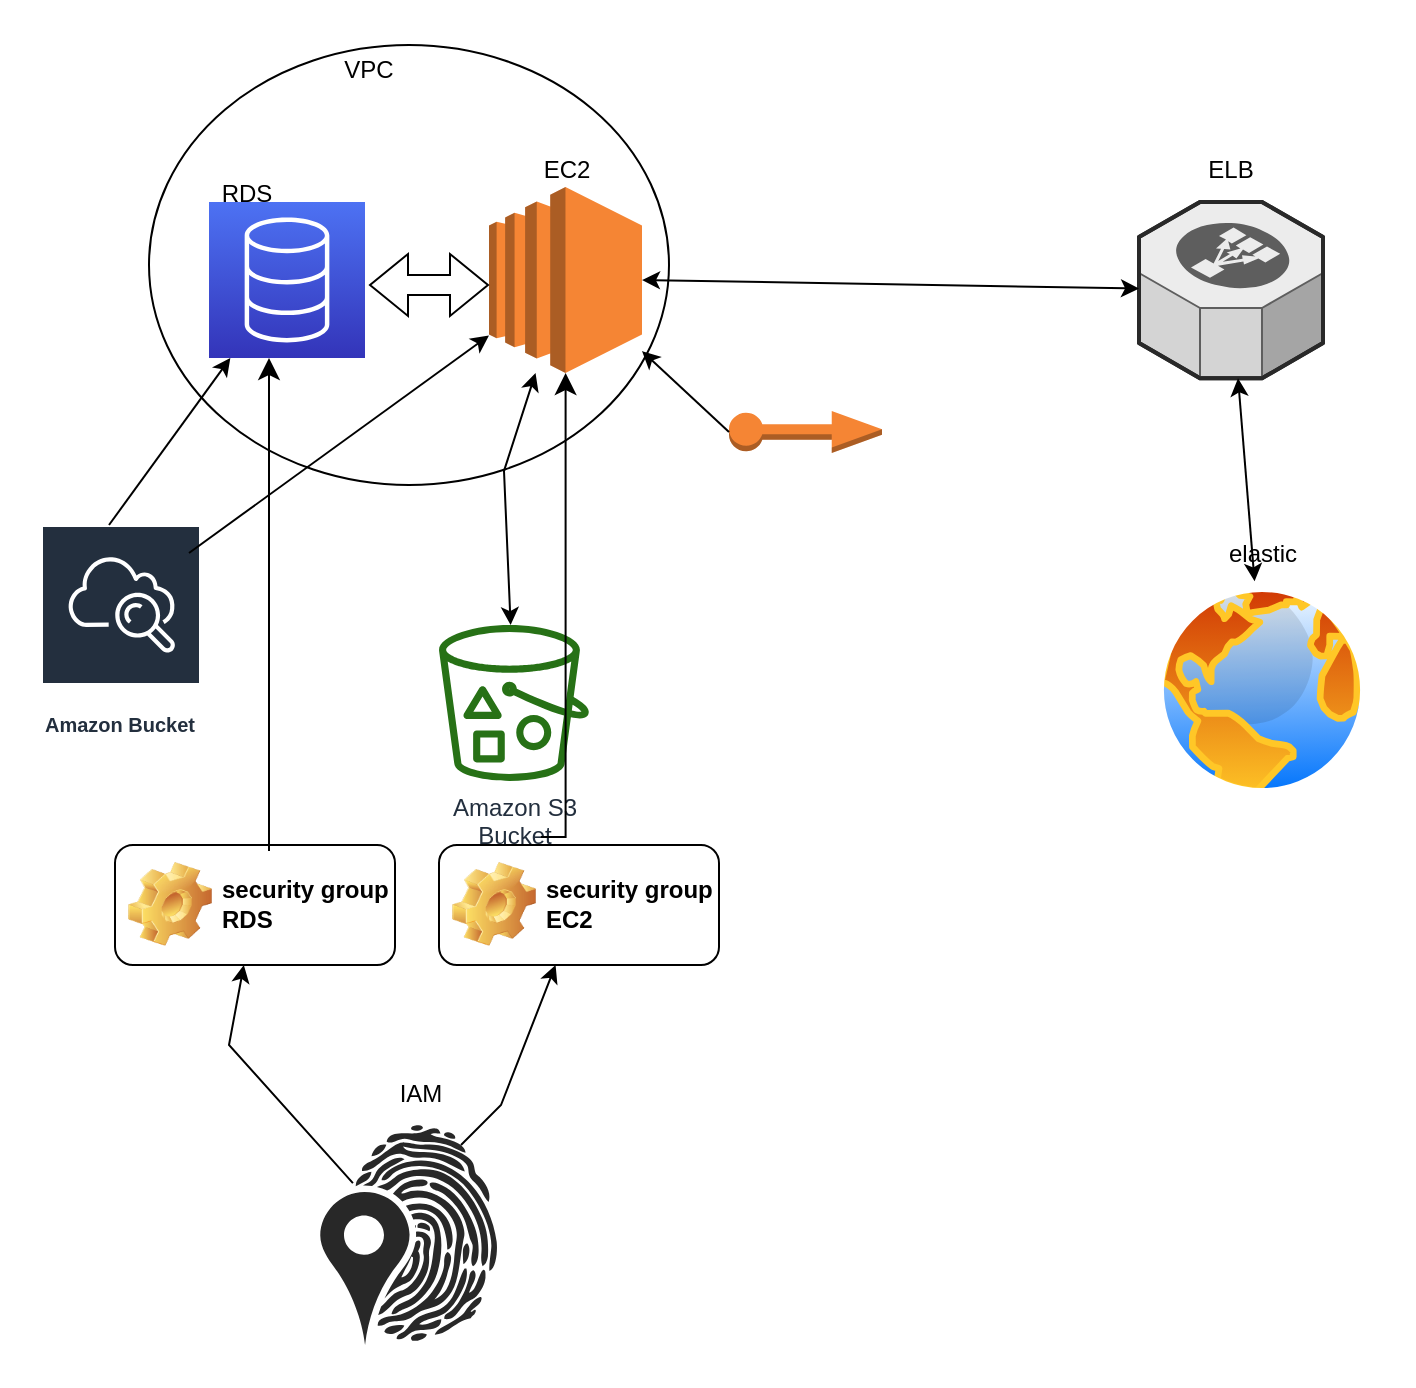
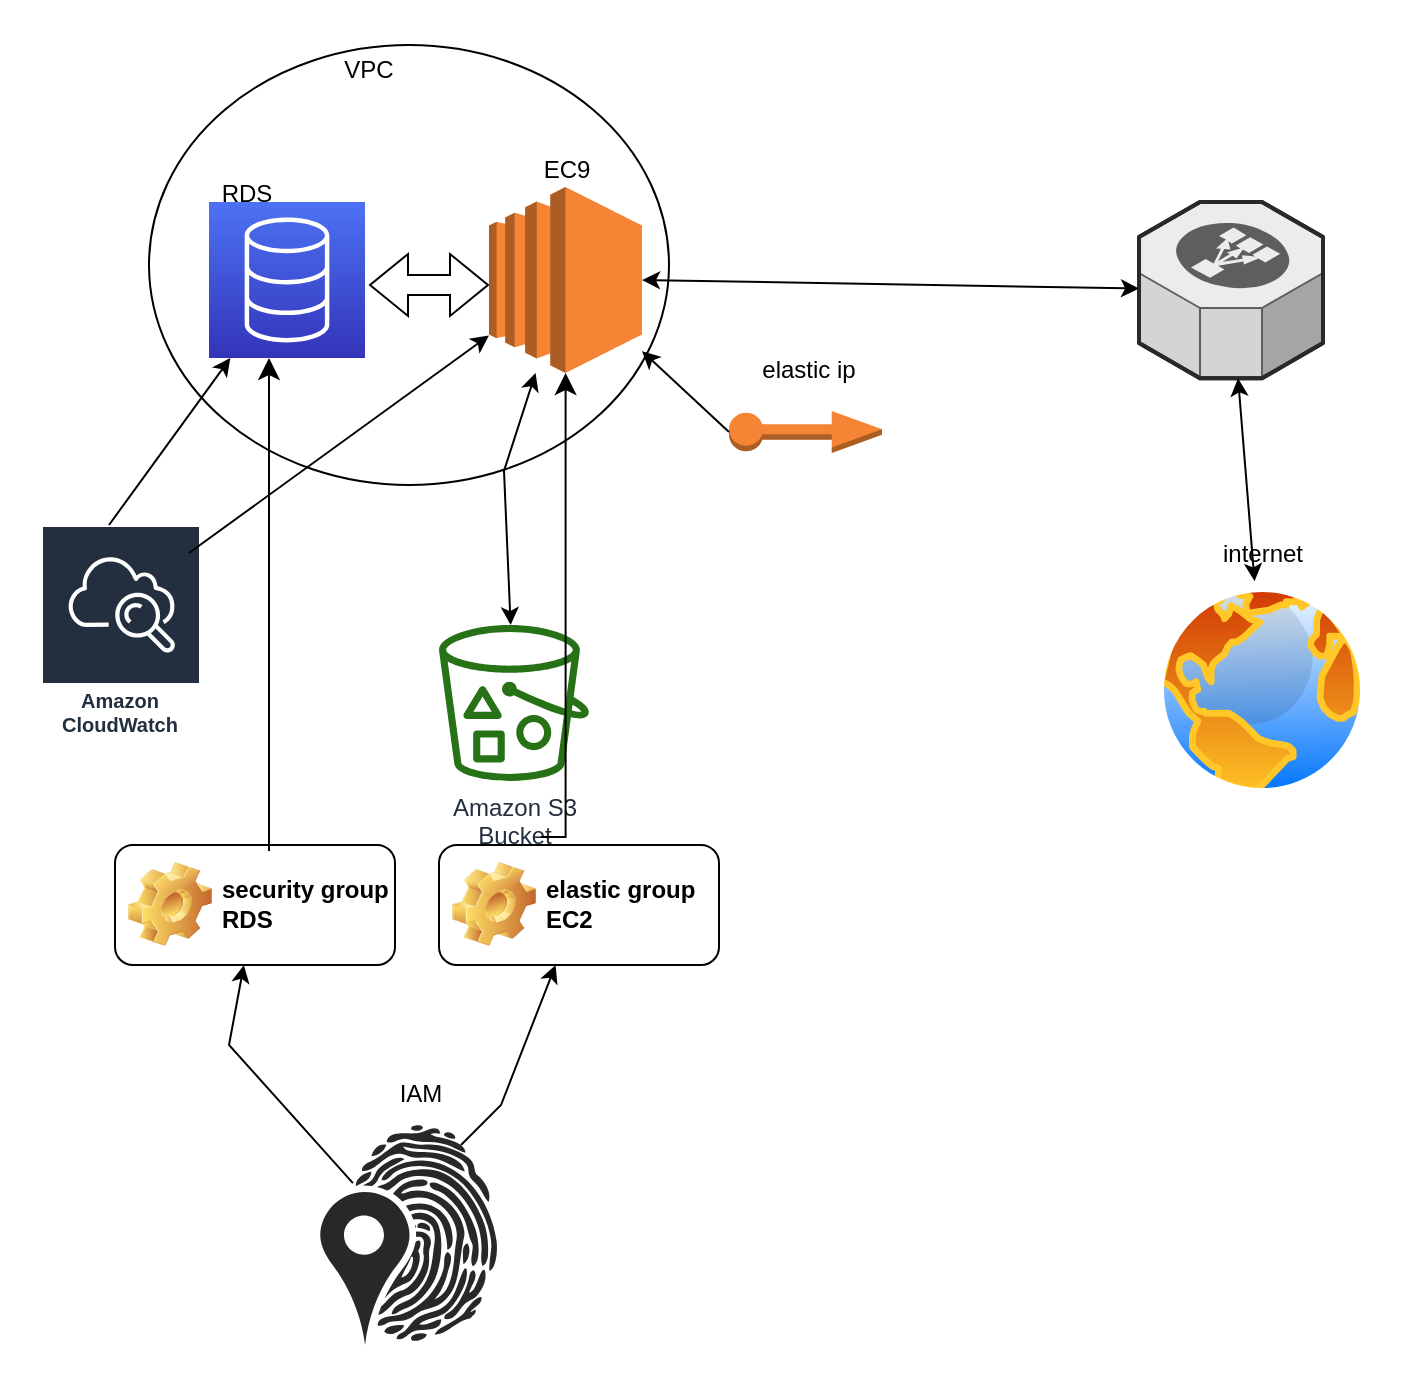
node "EC2": label "EC2" -> "EC9"
node "ELB": removed
node "elastic ip": added
node "elastic": label "elastic" -> "internet"
node "Amazon Bucket": label "Amazon Bucket" -> "Amazon CloudWatch"
node "security group EC2": label "security group EC2" -> "elastic group EC2"
